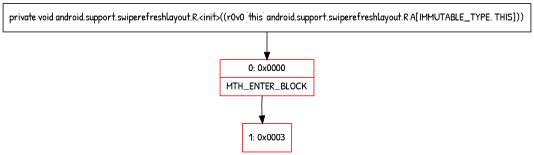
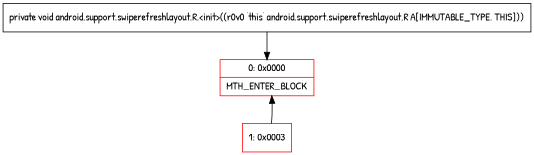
edge "0: 0x0000" -> "1: 0x0003": reversed
